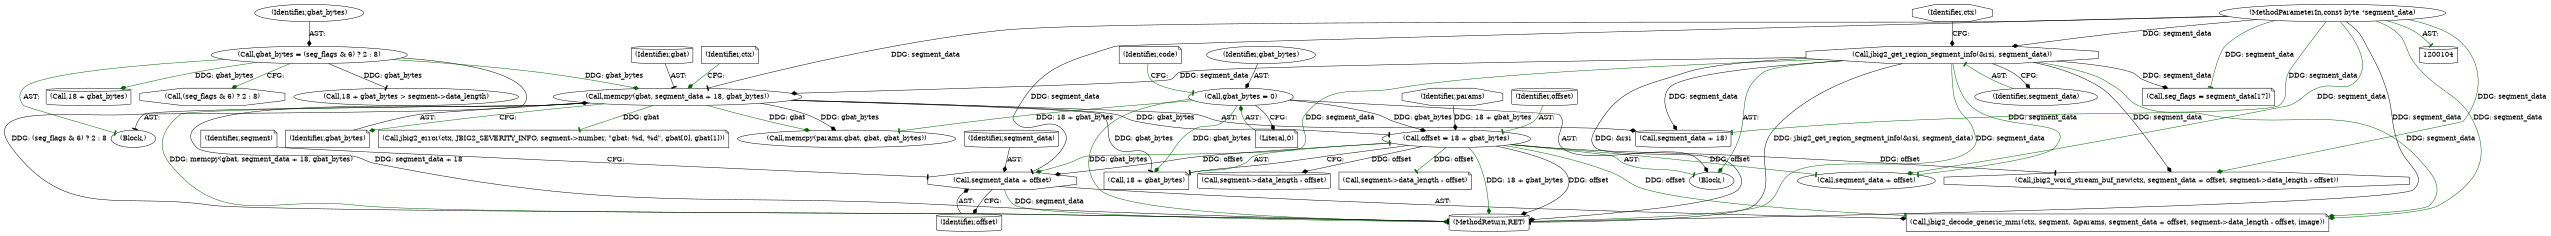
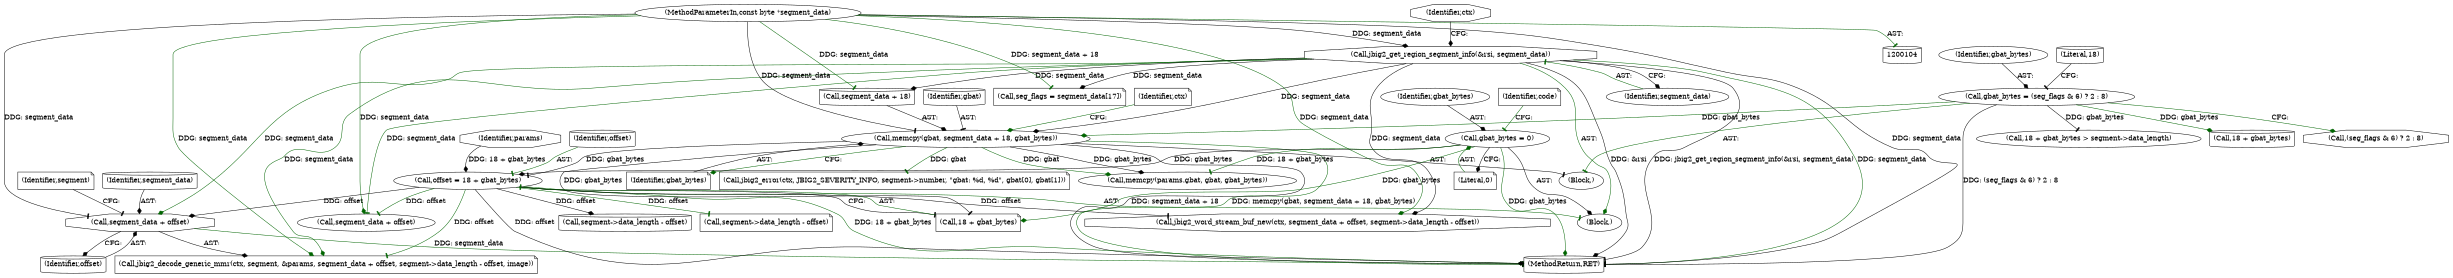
node "(Literal,18)": added
edge "(MethodParameterIn,const byte *segment_data)" -> "(Call,seg_flags = segment_data[17])": label "DDG: segment_data" -> "DDG: segment_data + 18"
edge "(Call,memcpy(gbat, segment_data + 18, gbat_bytes))" -> "(Call,segment_data + 18)": reversed
